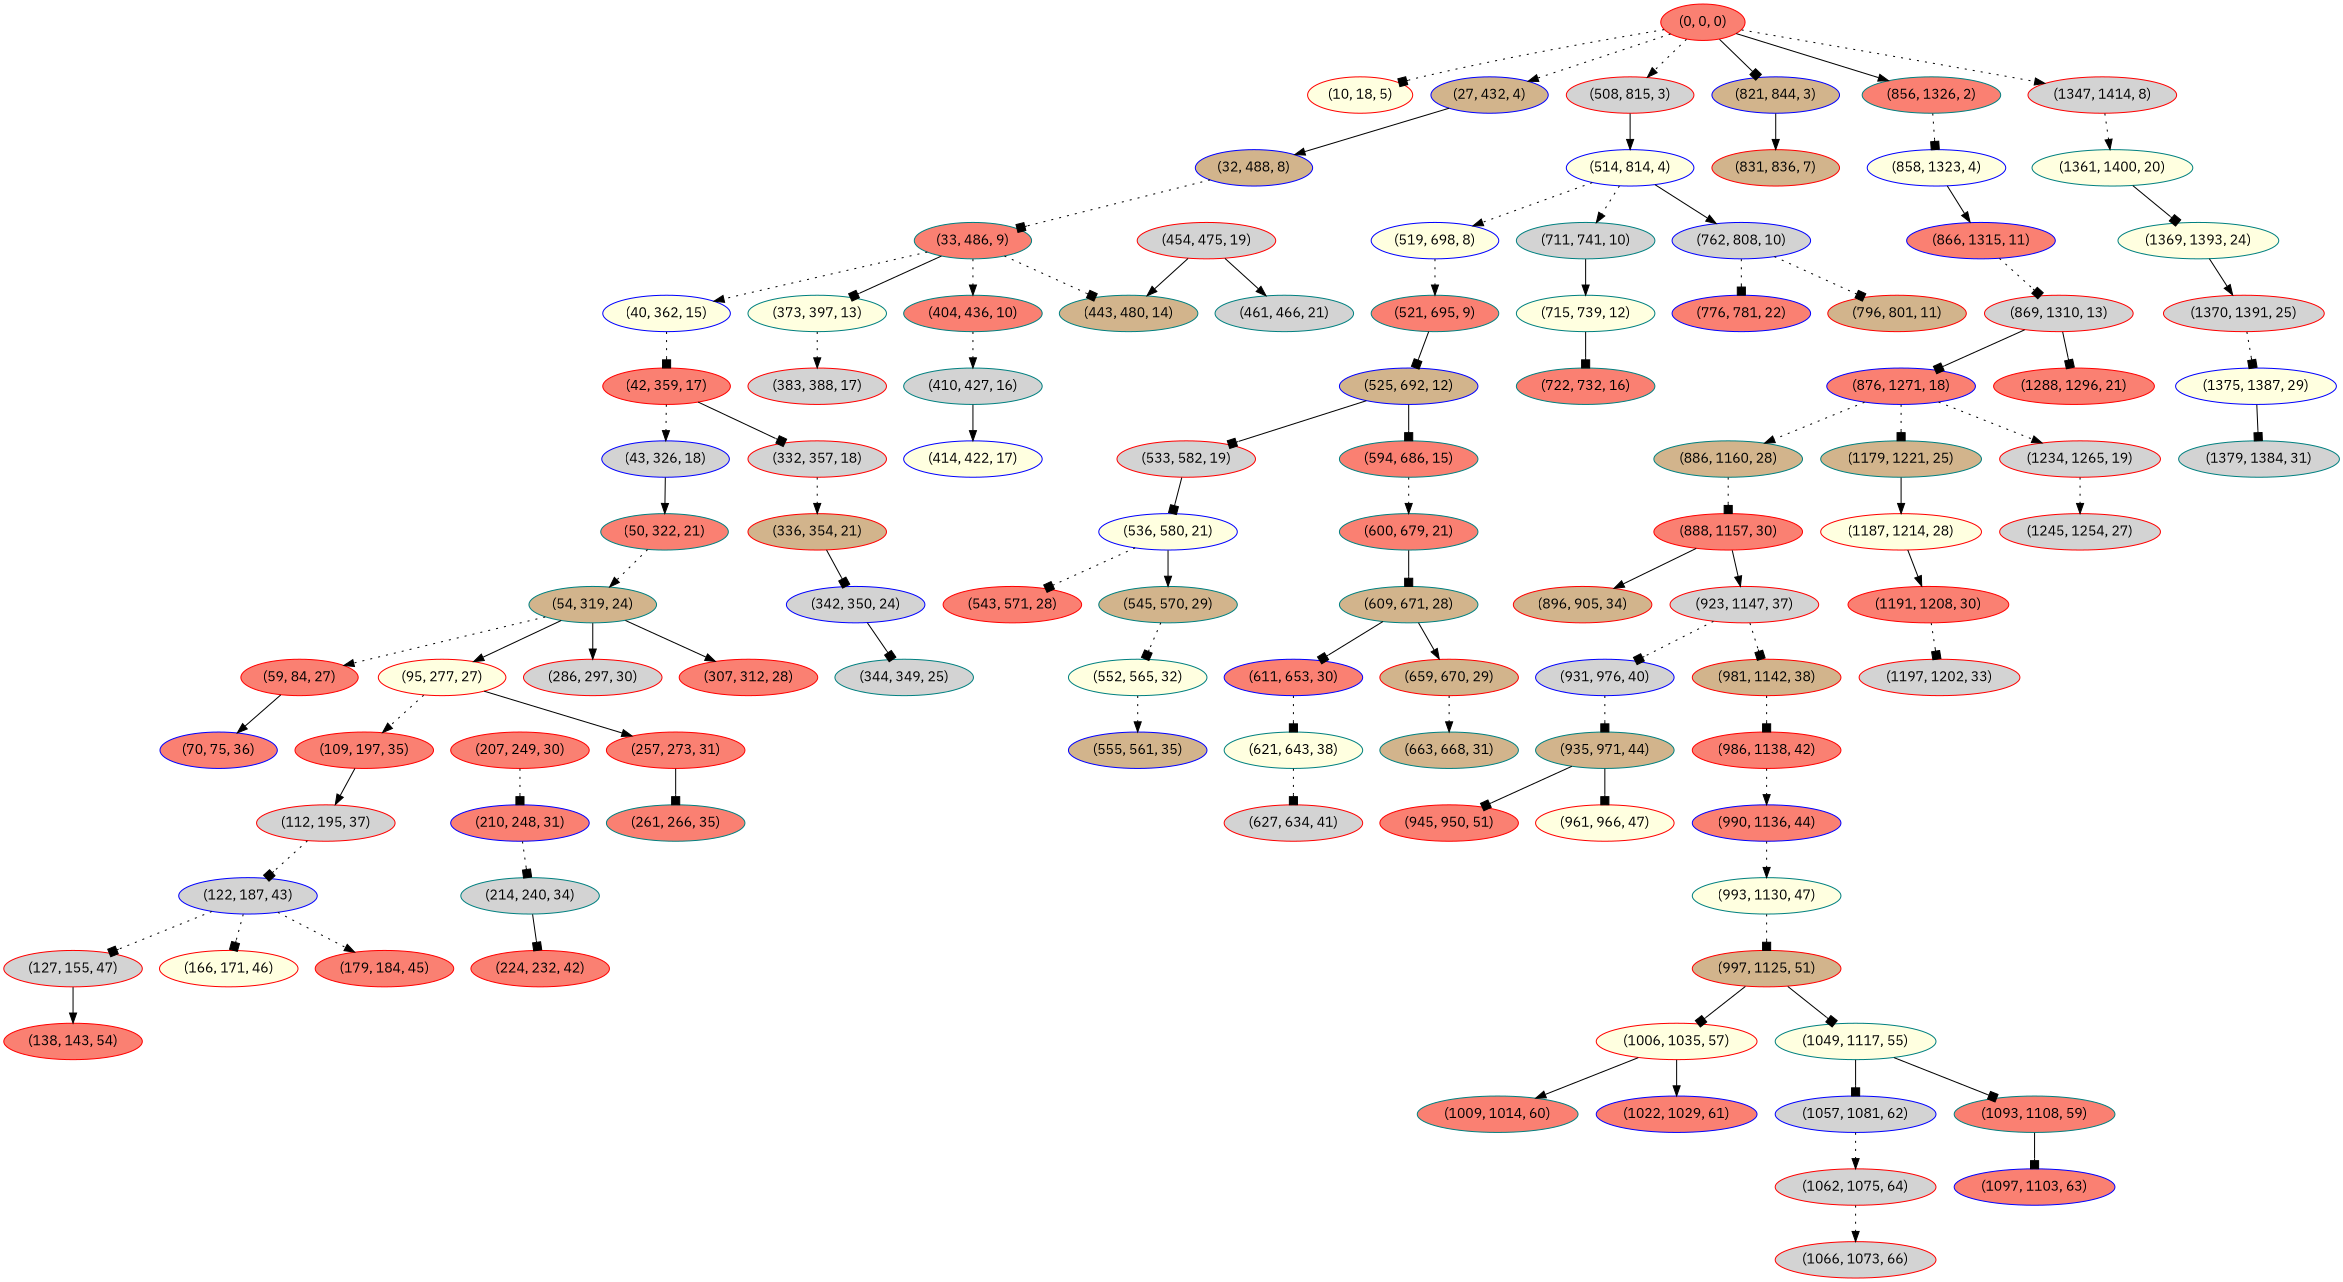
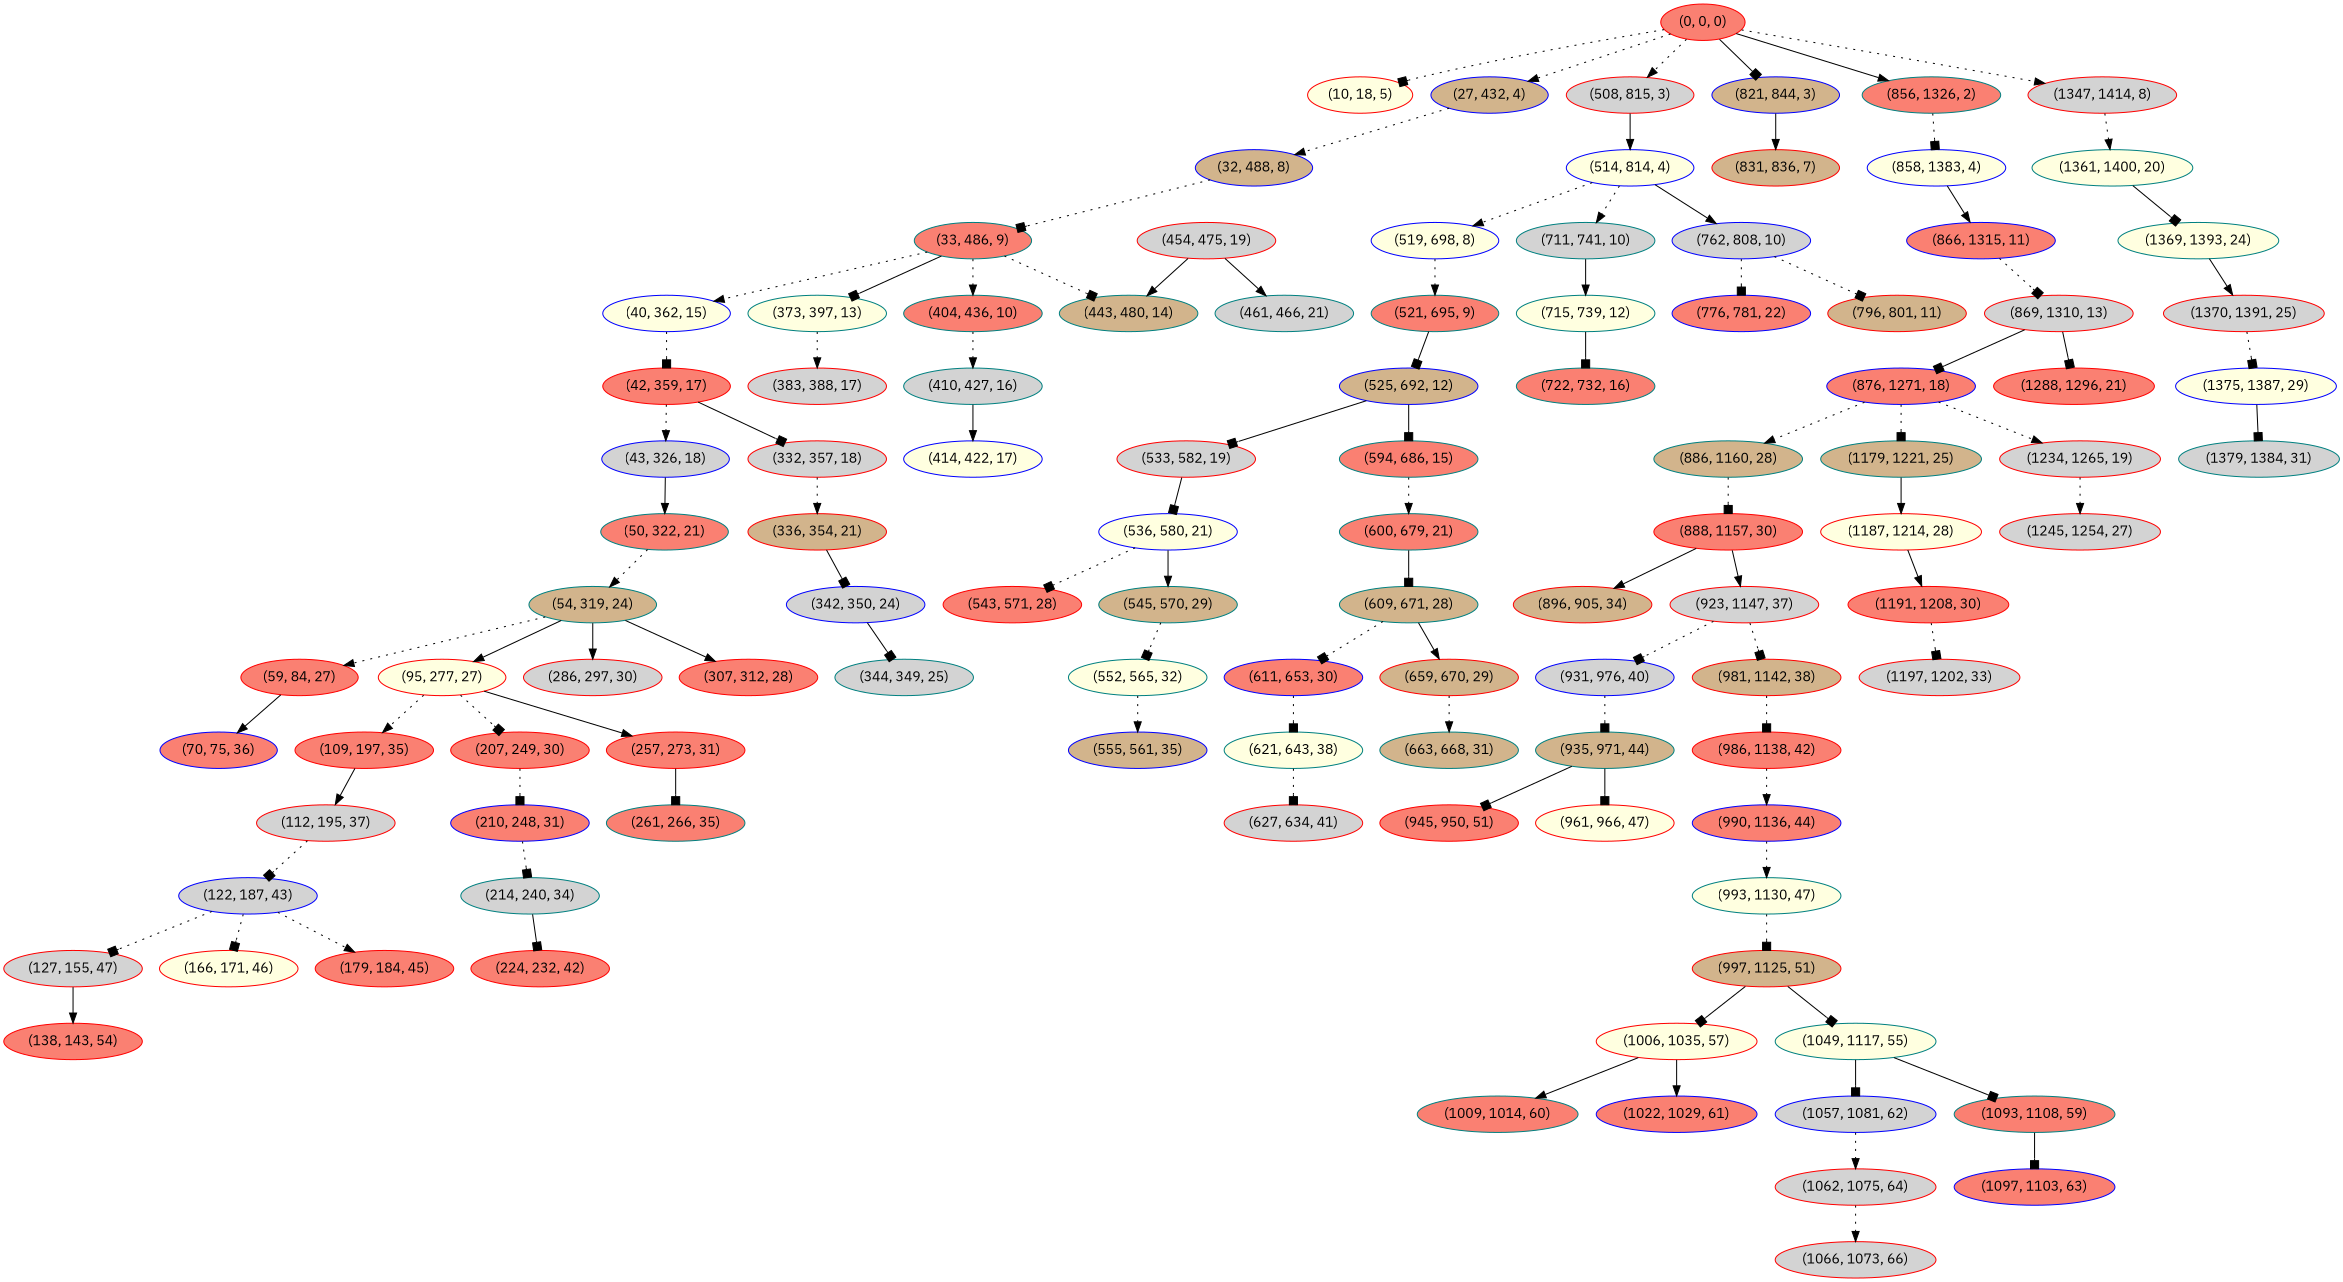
edge "(27, 432, 4)" -> "(32, 488, 8)": style solid -> dotted
node "(858, 1323, 4)": label "(858, 1323, 4)" -> "(858, 1383, 4)"
edge "(609, 671, 28)" -> "(611, 653, 30)": style solid -> dotted
edge "(95, 277, 27)" -> "(207, 249, 30)": added
